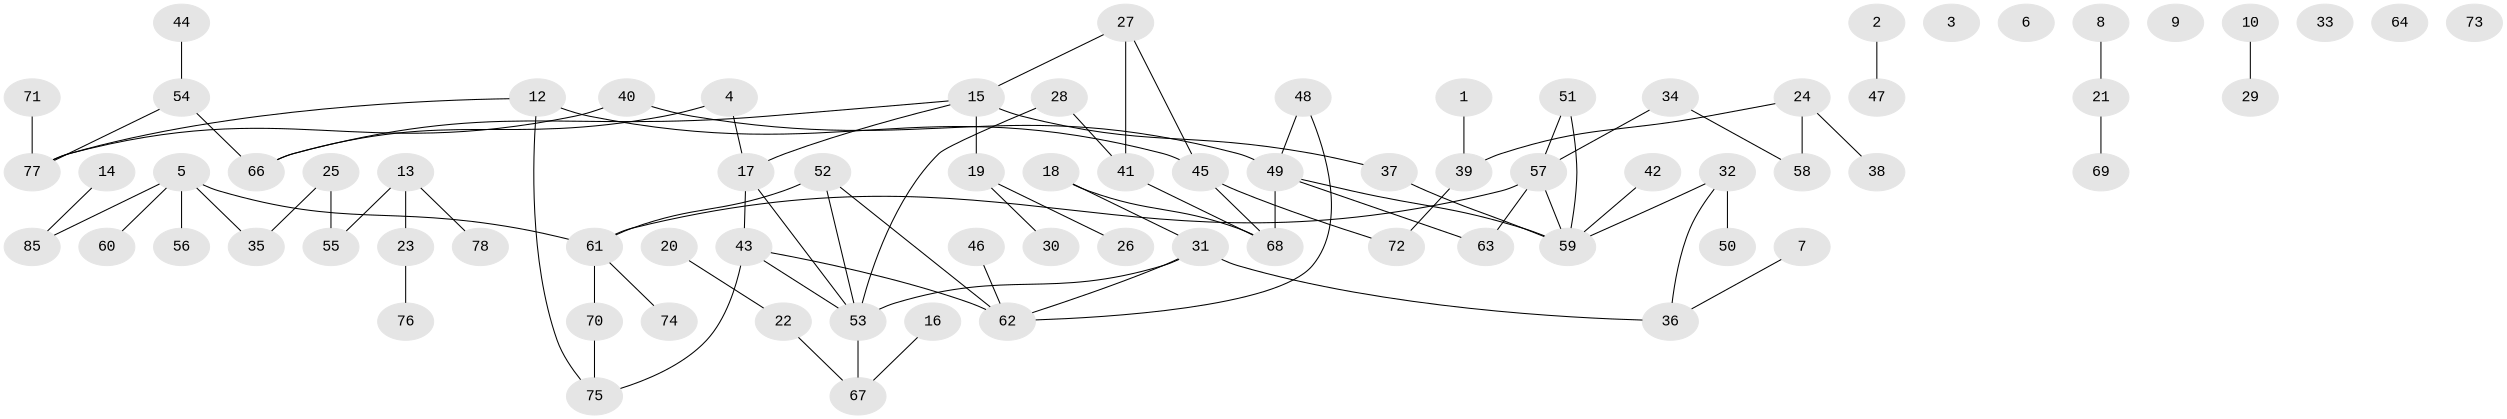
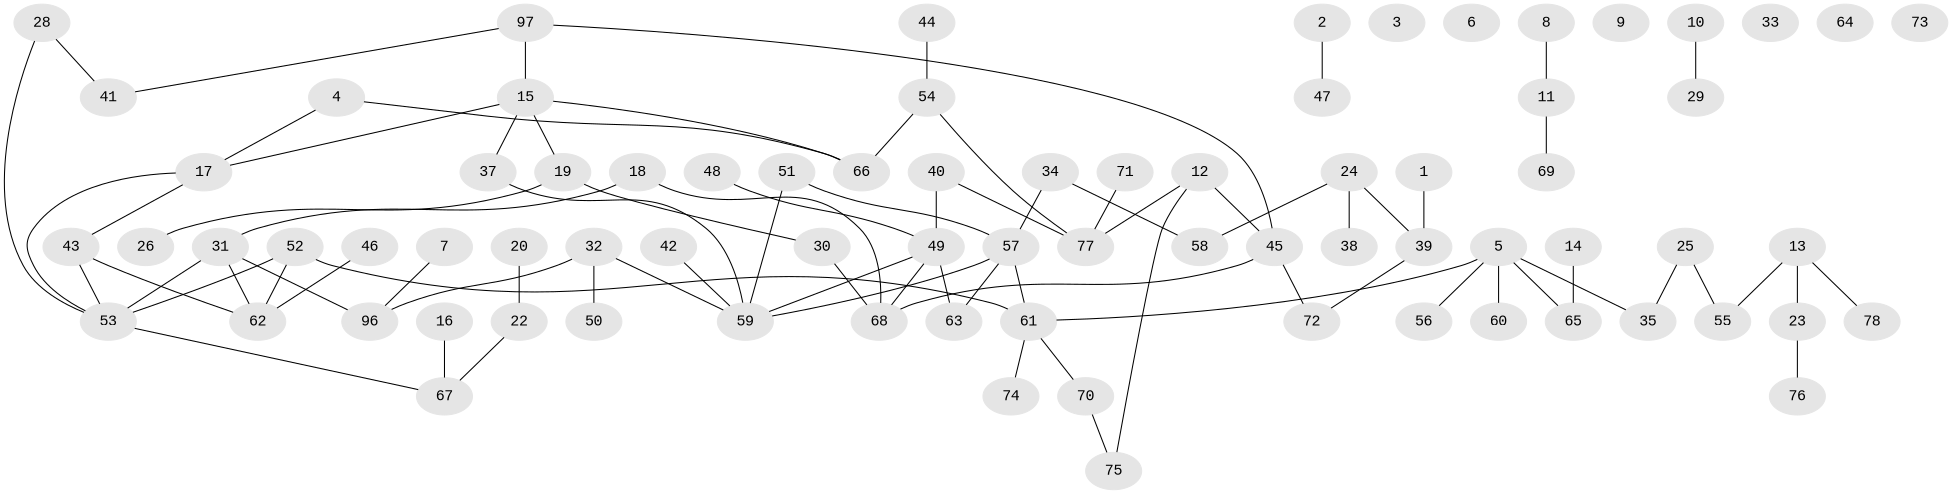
node "27": label "27" -> "97"
node "21": label "21" -> "11"
edge "41" -- "68": now "30" -- "68"
node "85": label "85" -> "65"
edge "48" -- "62": removed
node "36": label "36" -> "96"
edge "43" -- "75": removed
